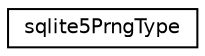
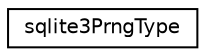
node "sqlite5PrngType": label "sqlite5PrngType" -> "sqlite3PrngType"
